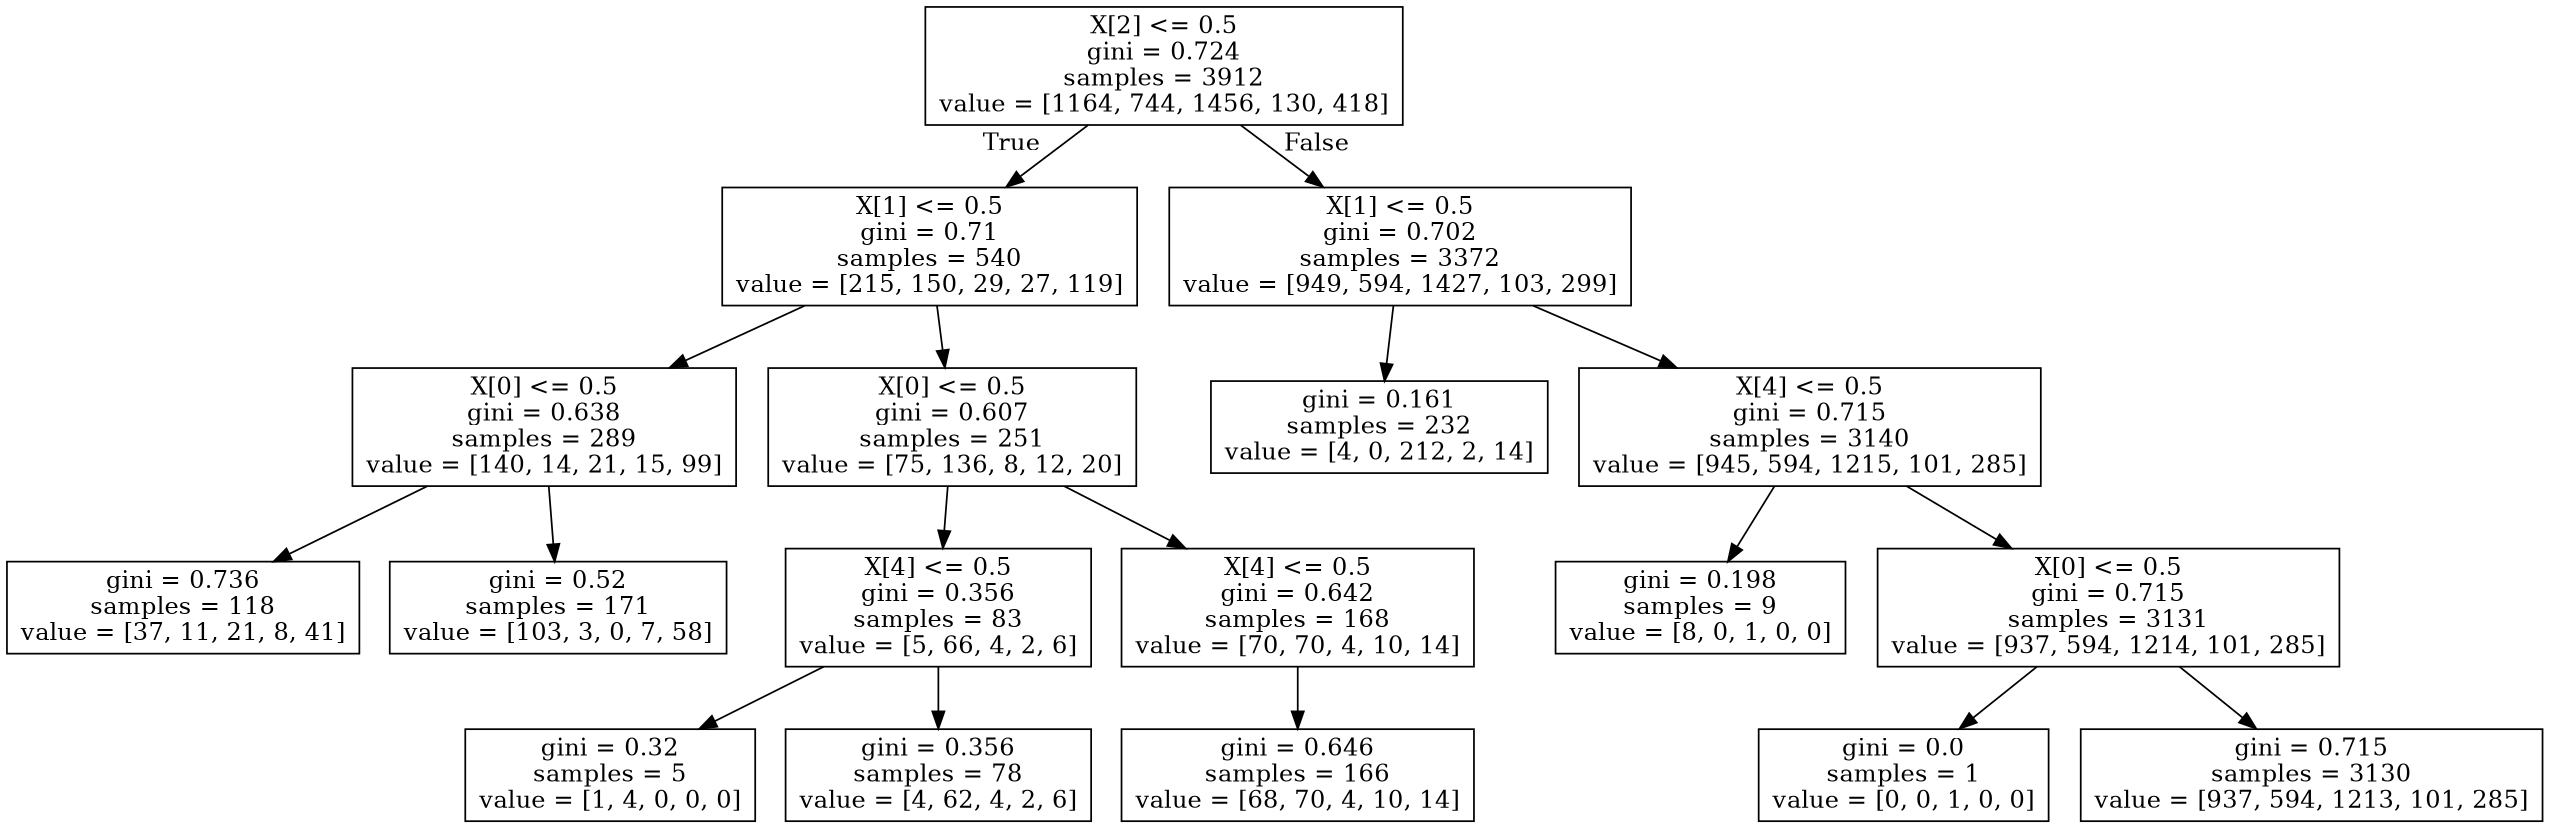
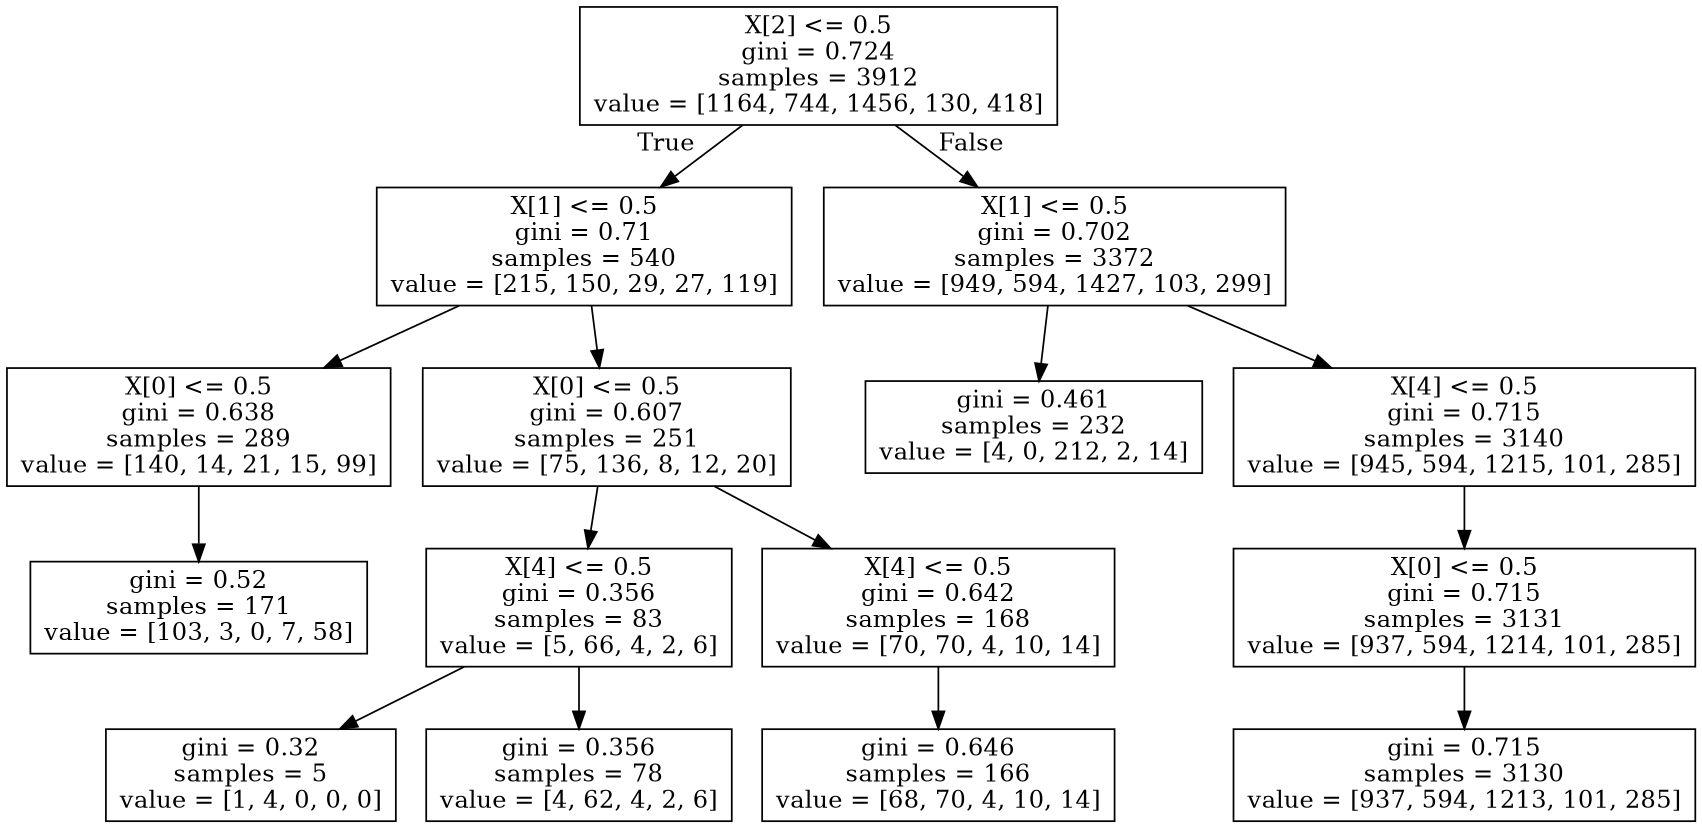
node "gini = 0.161 samples = 232 value = [4, 0, 212, 2, 14]": label "gini = 0.161 samples = 232 value = [4, 0, 212, 2, 14]" -> "gini = 0.461 samples = 232 value = [4, 0, 212, 2, 14]"
node "gini = 0.736 samples = 118 value = [37, 11, 21, 8, 41]": removed
node "gini = 0.198 samples = 9 value = [8, 0, 1, 0, 0]": removed
node "gini = 0.0 samples = 1 value = [0, 0, 1, 0, 0]": removed
